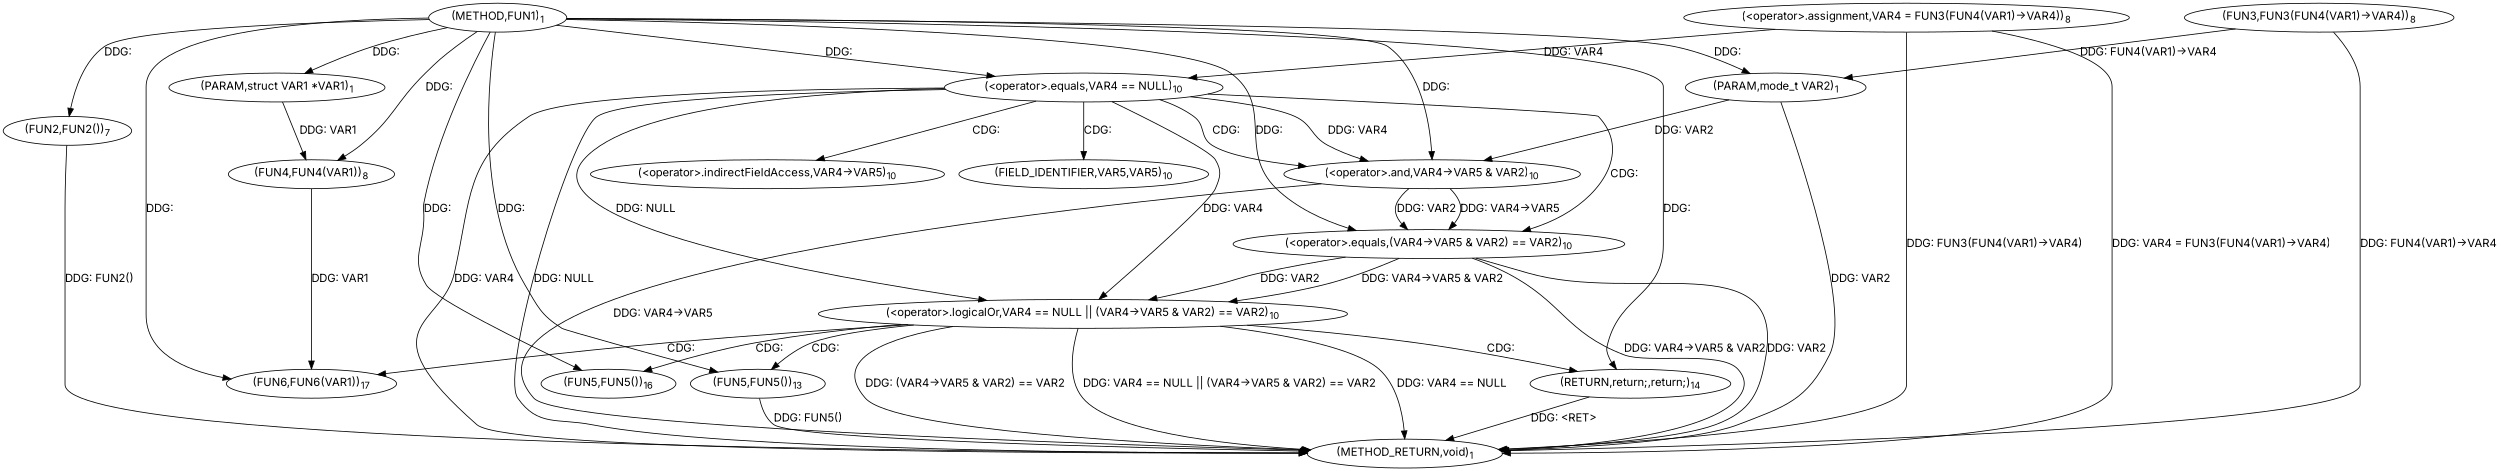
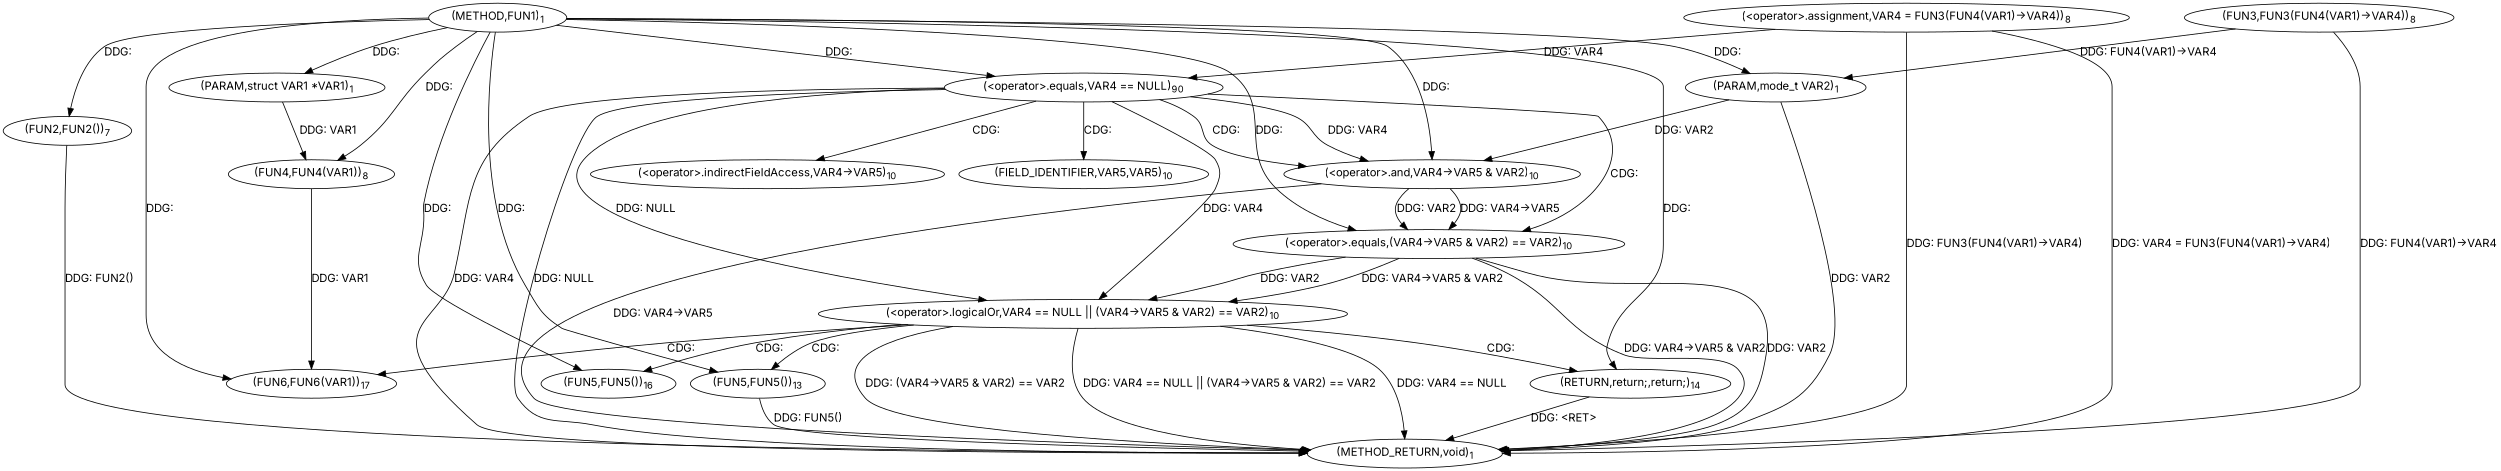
node "(<operator>.equals,VAR4 == NULL)": text "10" -> "90"
